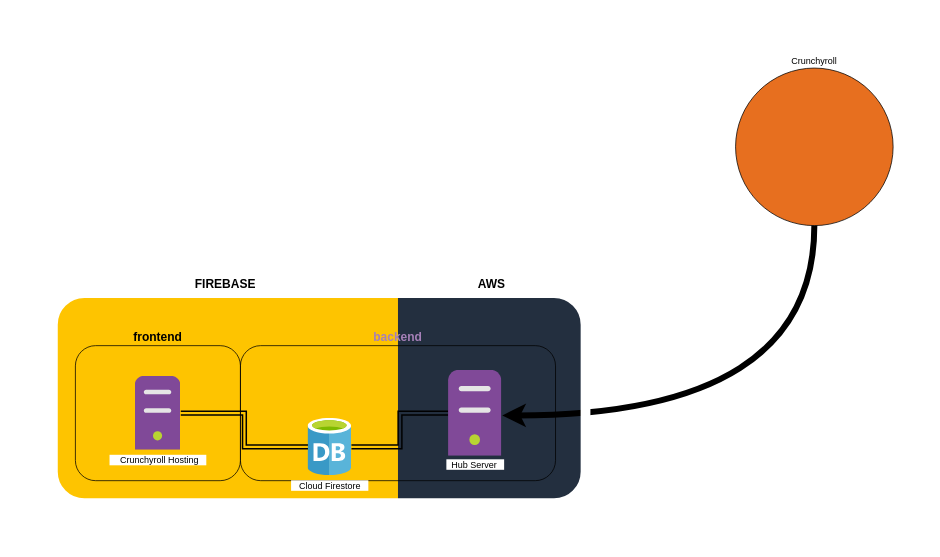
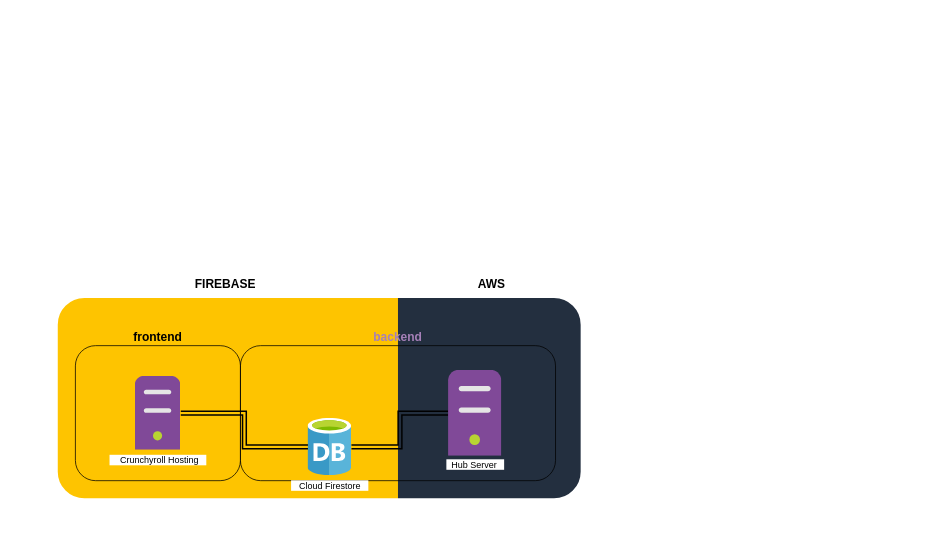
node "Crunchyroll": removed
edge "Crunchyroll" -> "Hub Server": removed
